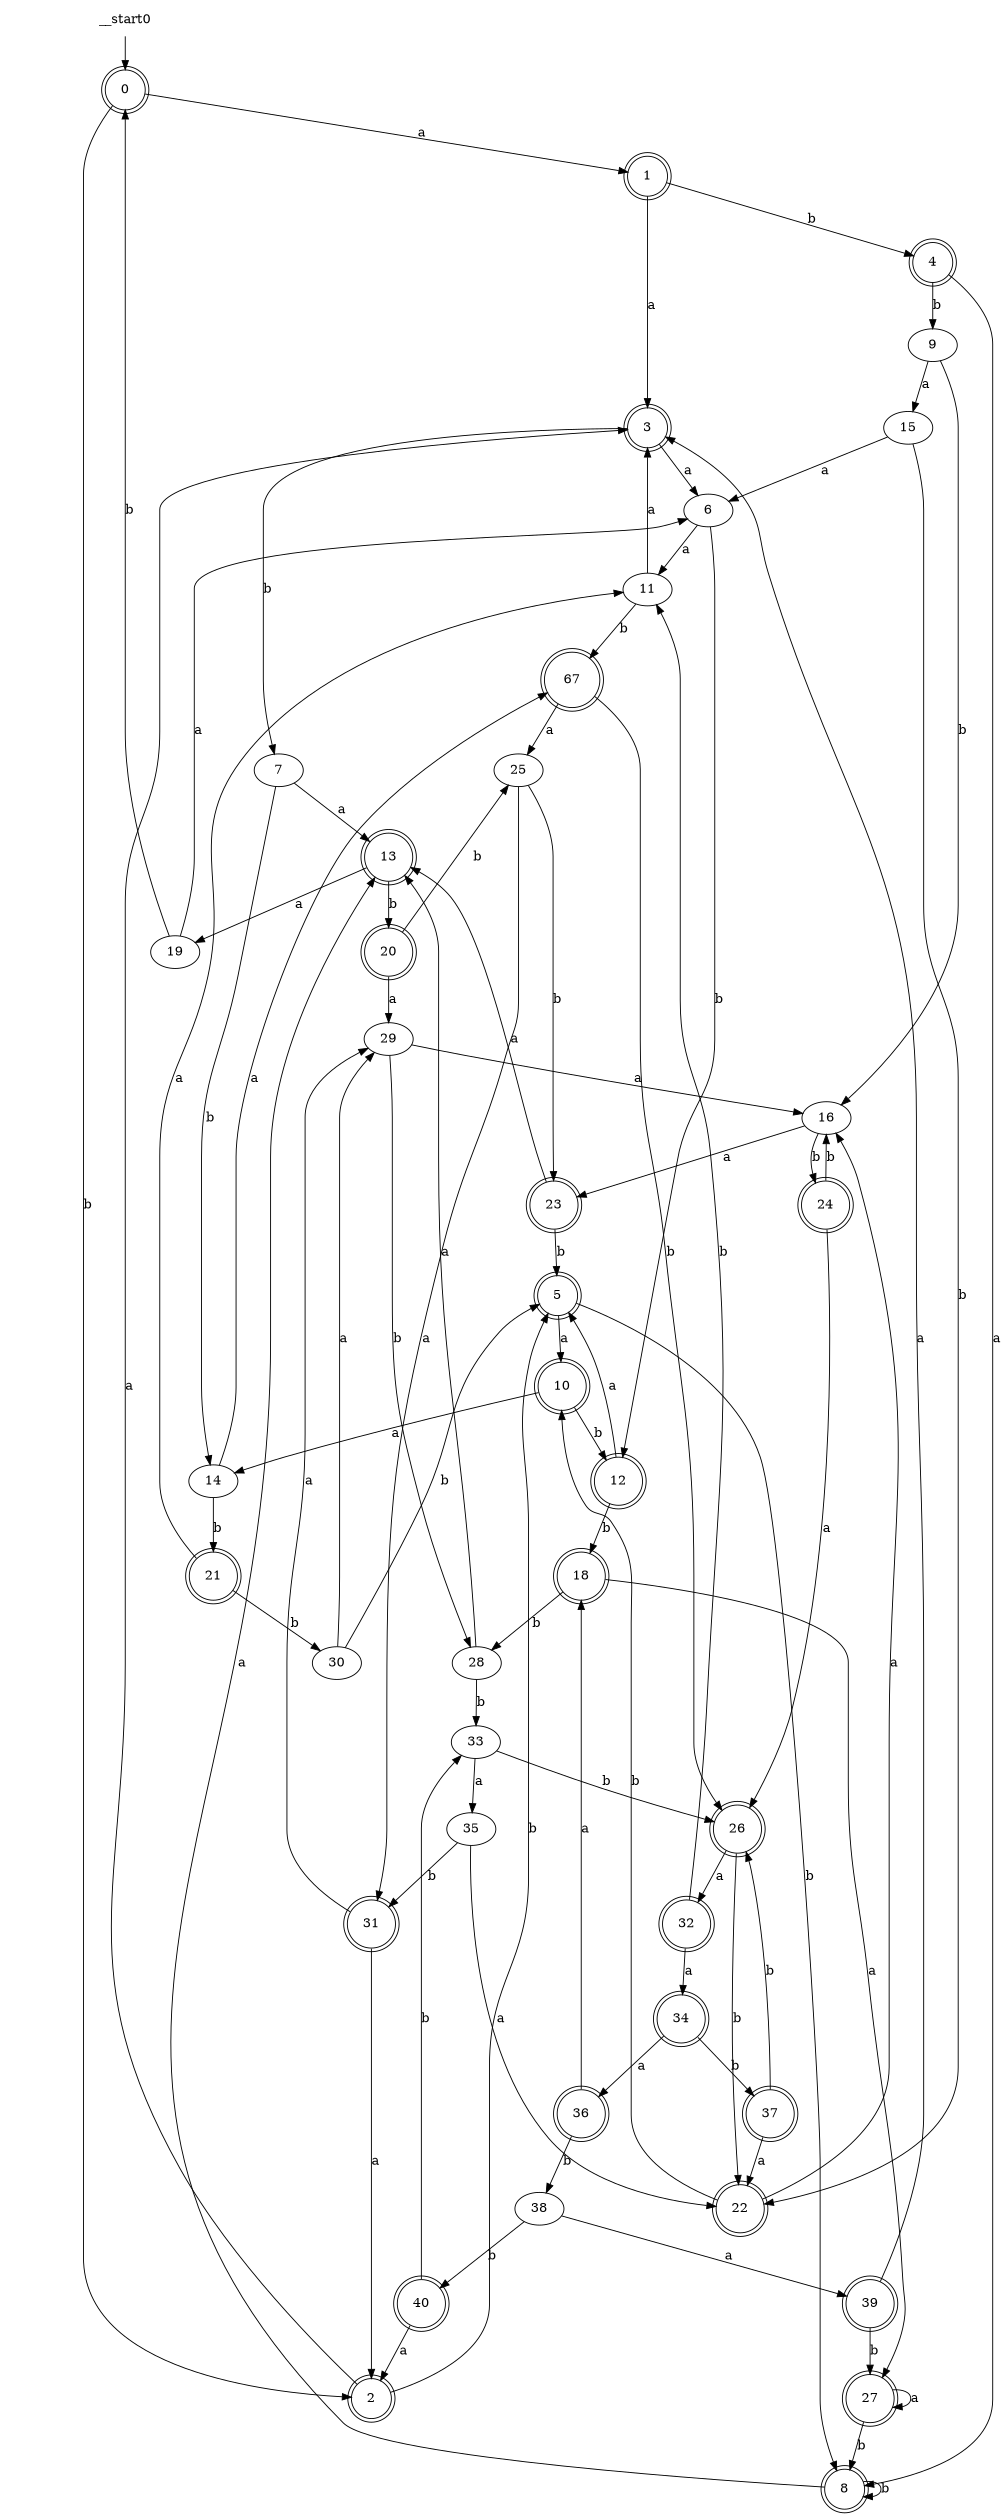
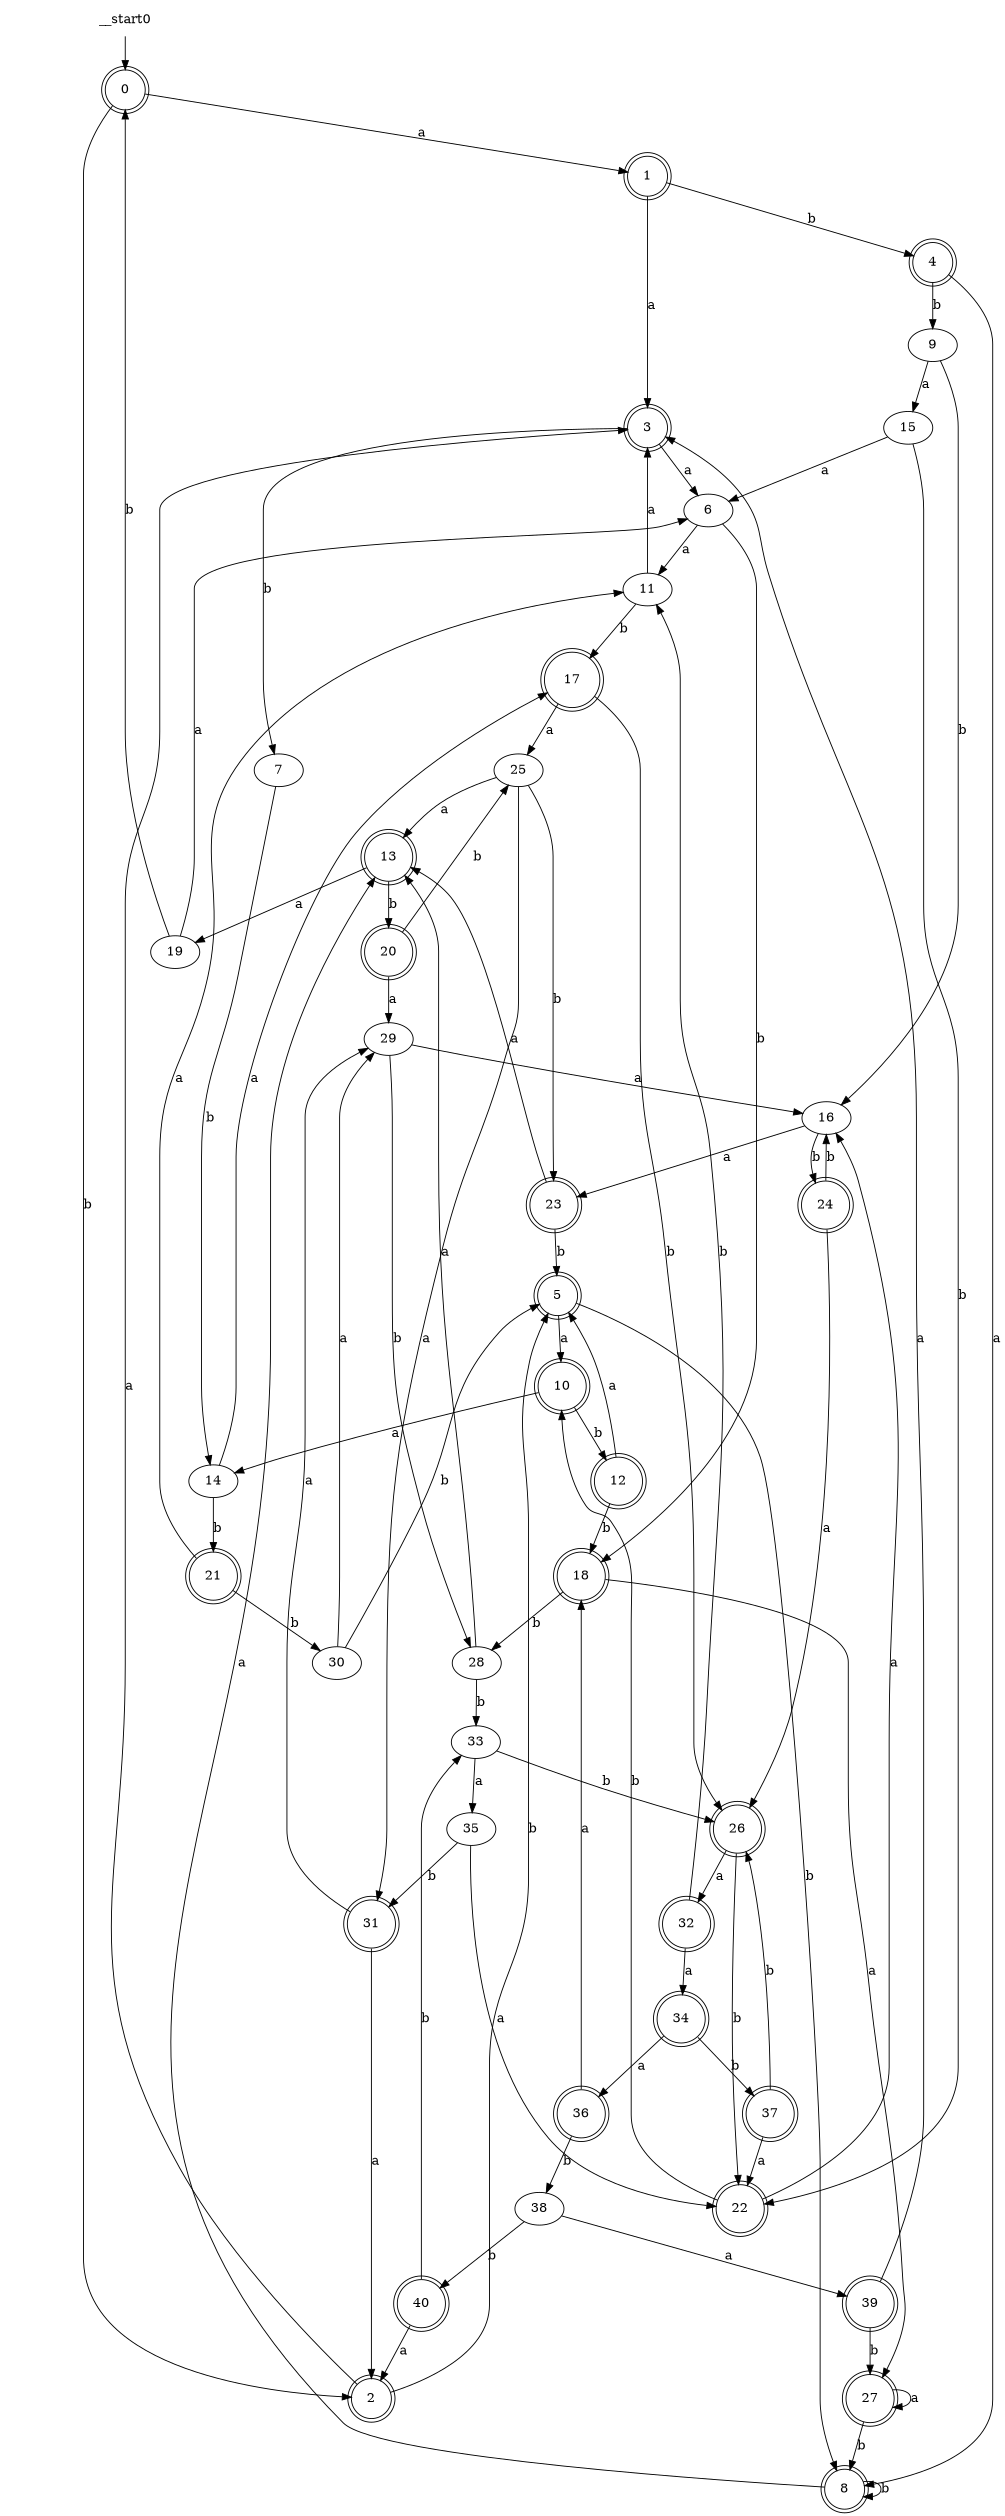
node "67": label "67" -> "17"
edge "7" -> "13": now "25" -> "13"
edge "6" -> "12": now "6" -> "18"
